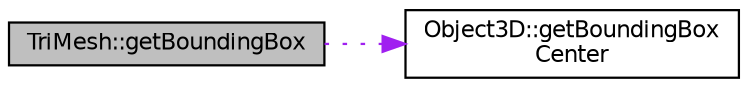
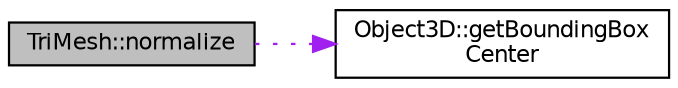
node "TriMesh::getBoundingBox": label "TriMesh::getBoundingBox" -> "TriMesh::normalize"
